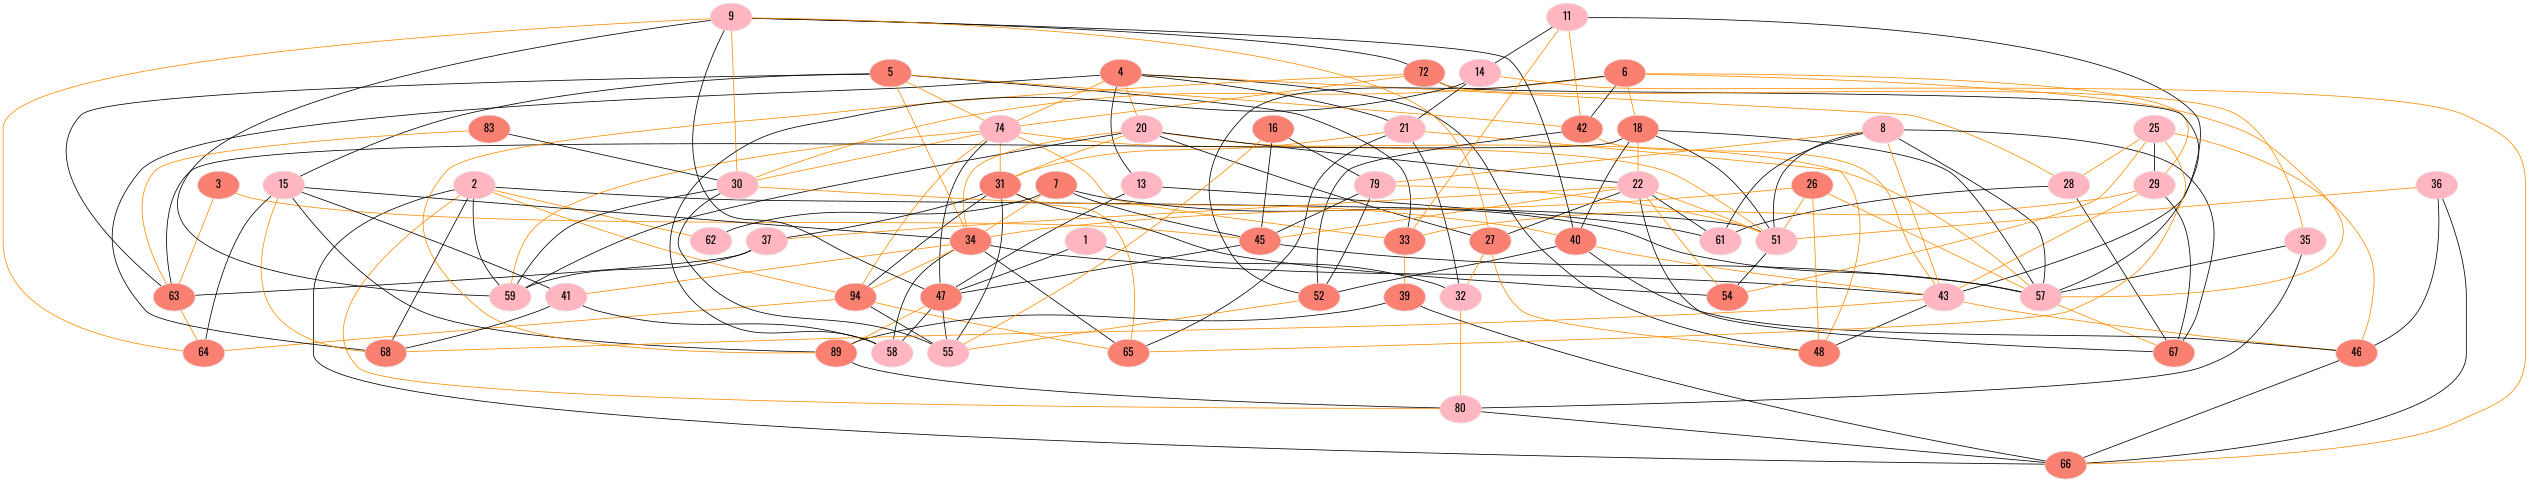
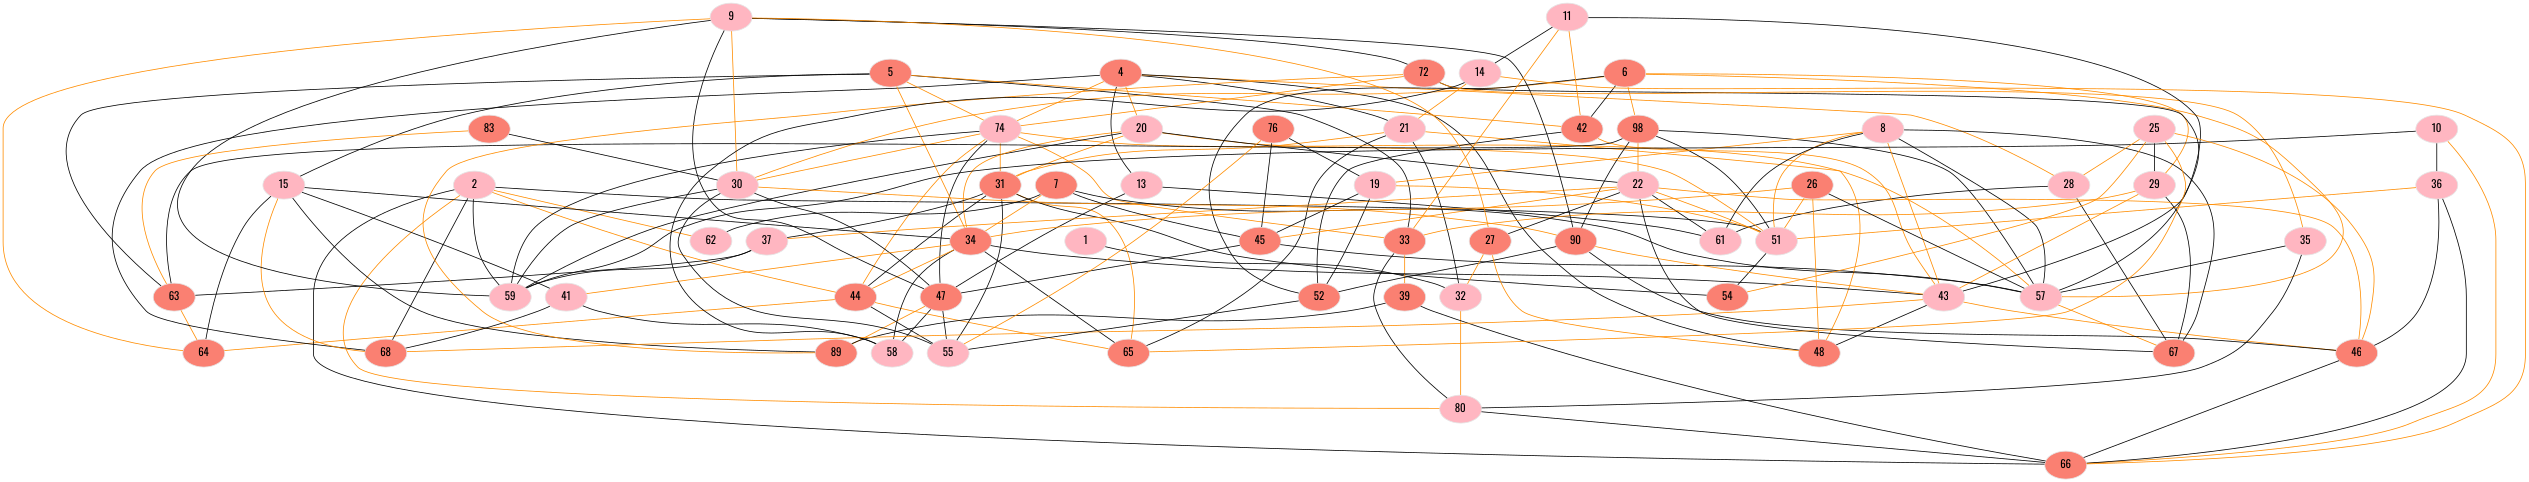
edge "14" -- "21": color black -> darkorange
node "16": label "16" -> "76"
node "18": label "18" -> "98"
node "10": added
edge "74" -- "59": color darkorange -> black
edge "8" -- "51": color black -> darkorange
node "3": removed
node "79": label "79" -> "19"
edge "20" -- "27": removed
edge "26" -- "57": color darkorange -> black
node "40": label "40" -> "90"
edge "22" -- "54": now "22" -- "46"
edge "1" -- "47": now "30" -- "47"
node "94": label "94" -> "44"
edge "52" -- "55": color darkorange -> black
edge "89" -- "80": now "33" -- "80"
